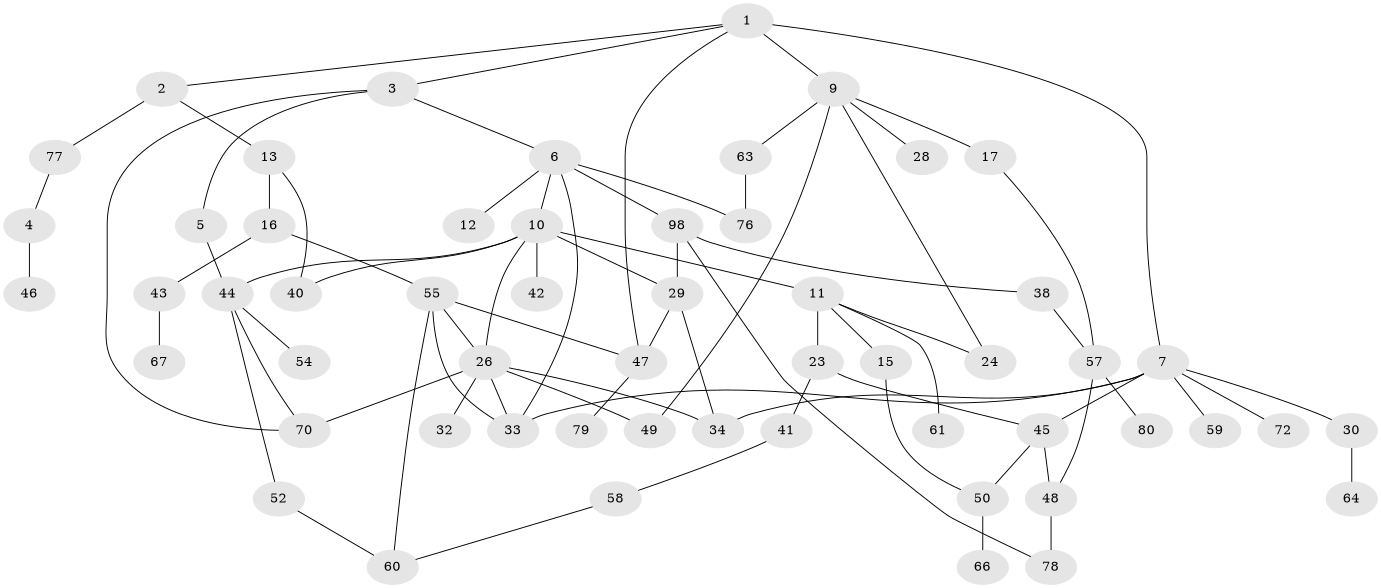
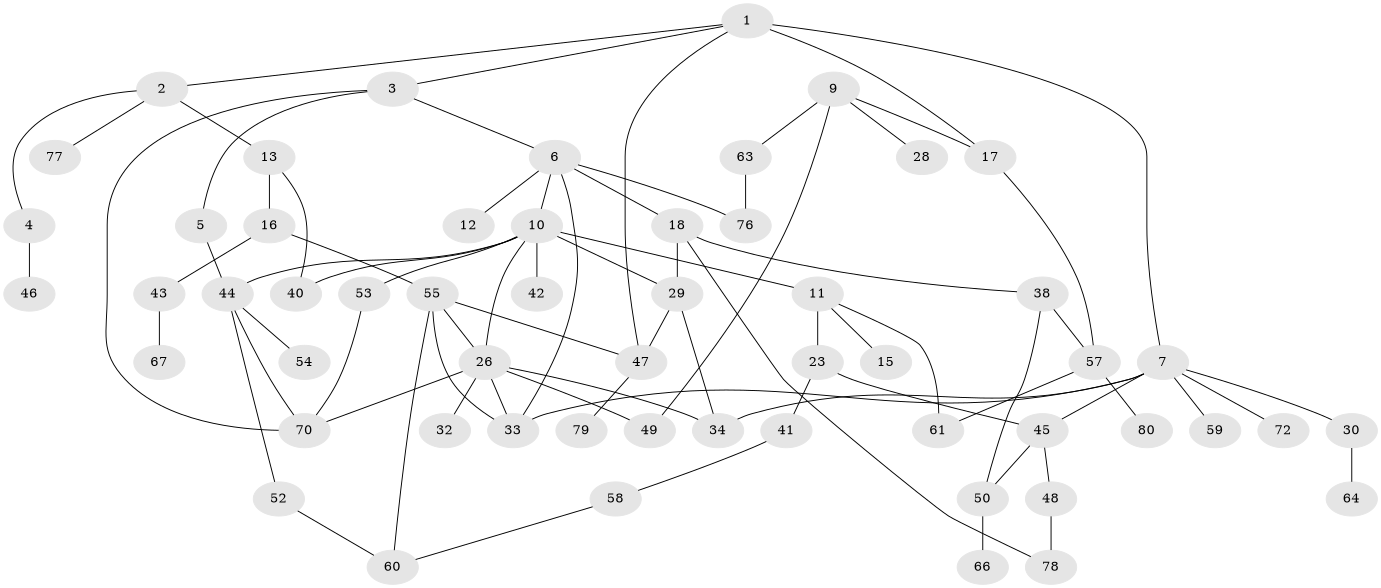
edge "1" -- "9": now "1" -- "17"
edge "77" -- "4": now "2" -- "4"
node "98": label "98" -> "18"
node "53": added
node "24": removed
edge "57" -- "48": now "57" -- "61"
edge "15" -- "50": now "38" -- "50"
